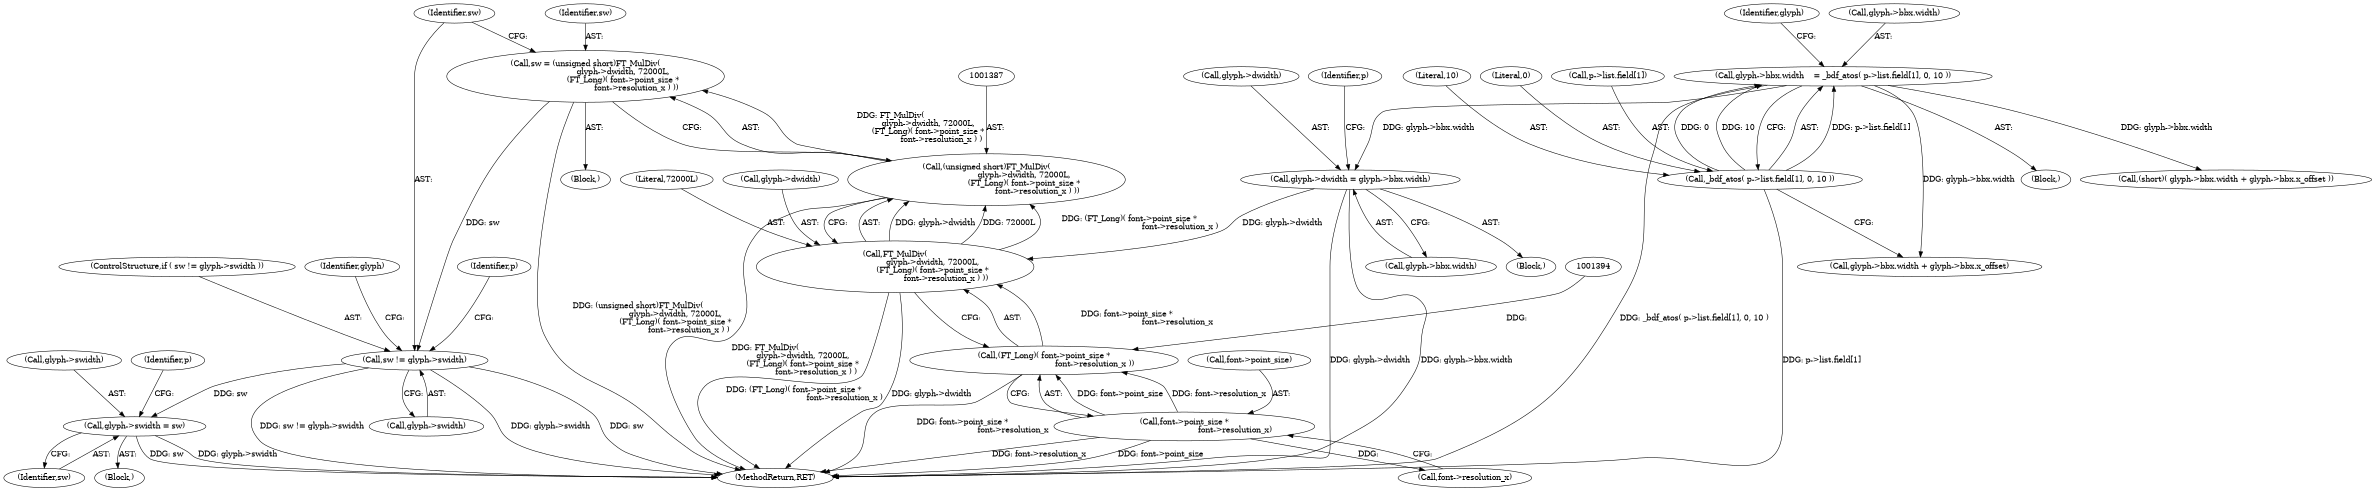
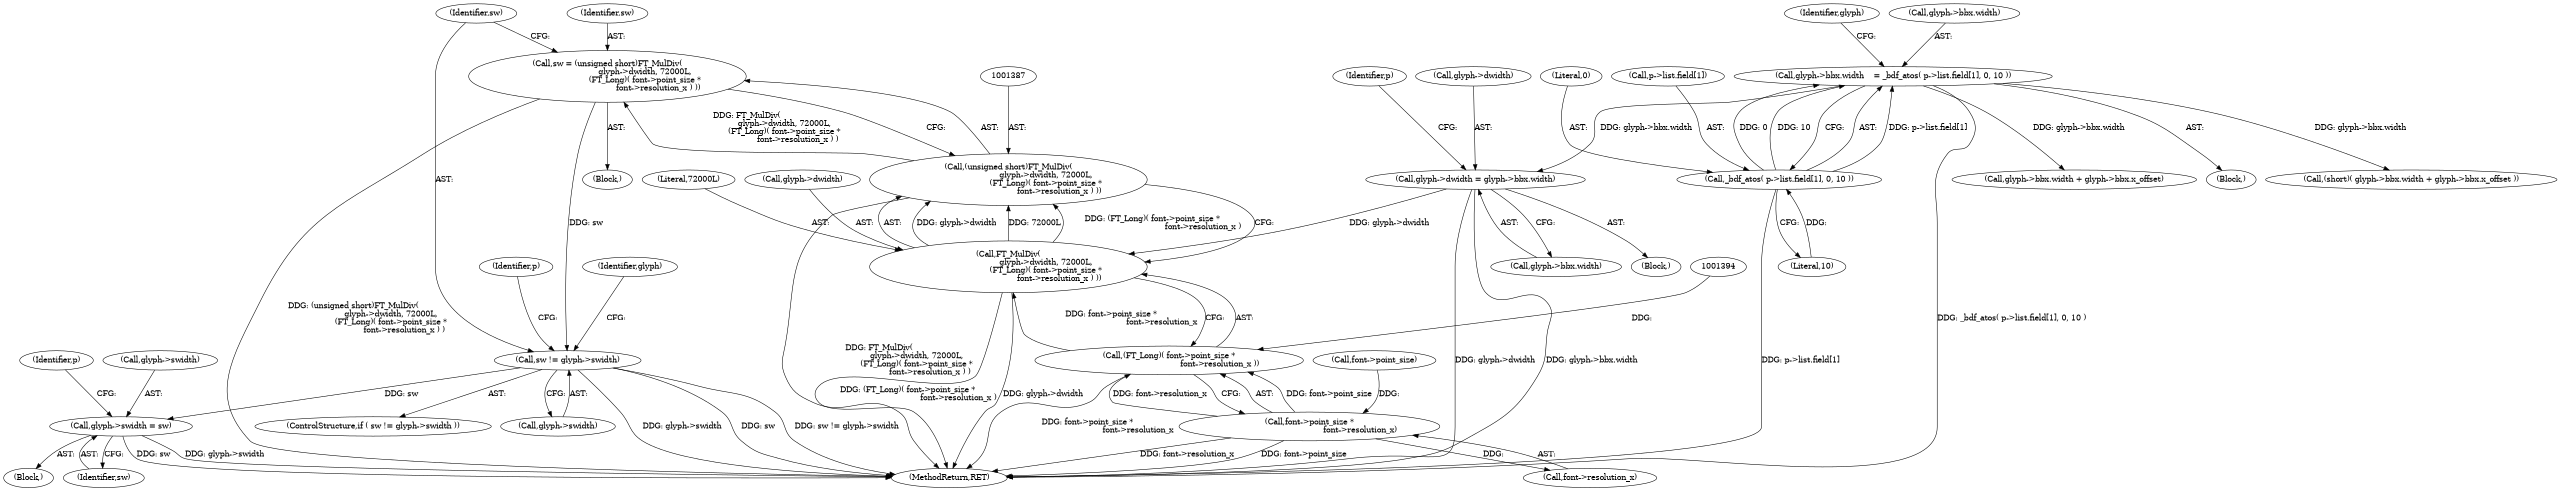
edge "(Literal,10)" -> "(Call,_bdf_atos( p->list.field[1], 0, 10 ))": label "AST: " -> "DDG: "
edge "(Call,_bdf_atos( p->list.field[1], 0, 10 ))" -> "(Call,glyph->bbx.width + glyph->bbx.x_offset)": now "(Call,_bdf_atos( p->list.field[1], 0, 10 ))" -> "(Literal,10)"
edge "(ControlStructure,if ( sw != glyph->swidth ))" -> "(Call,sw != glyph->swidth)": reversed
edge "(Call,font->point_size)" -> "(Call,font->point_size * font->resolution_x)": label "AST: " -> "DDG: "
edge "(Call,font->resolution_x)" -> "(Call,font->point_size * font->resolution_x)": label "CFG: " -> "AST: "
